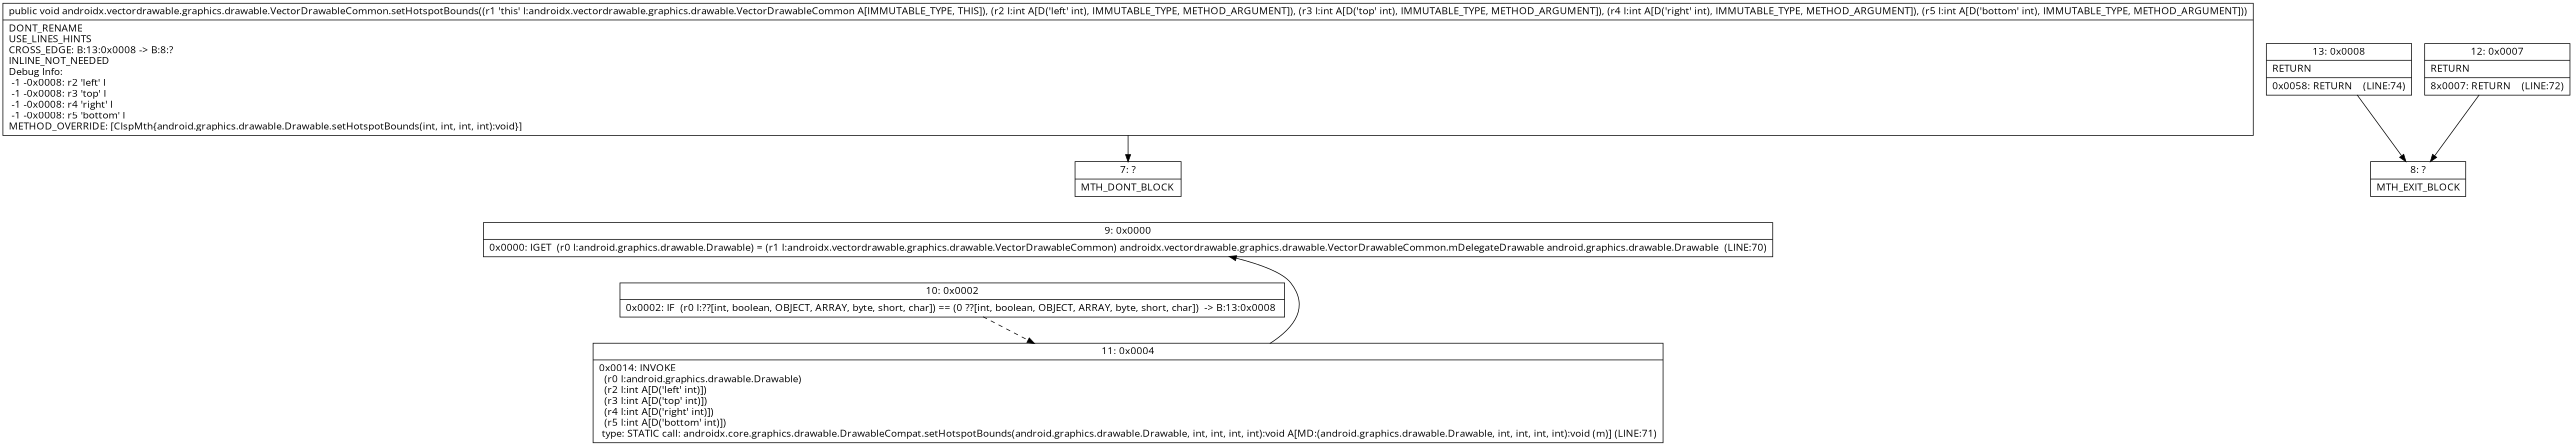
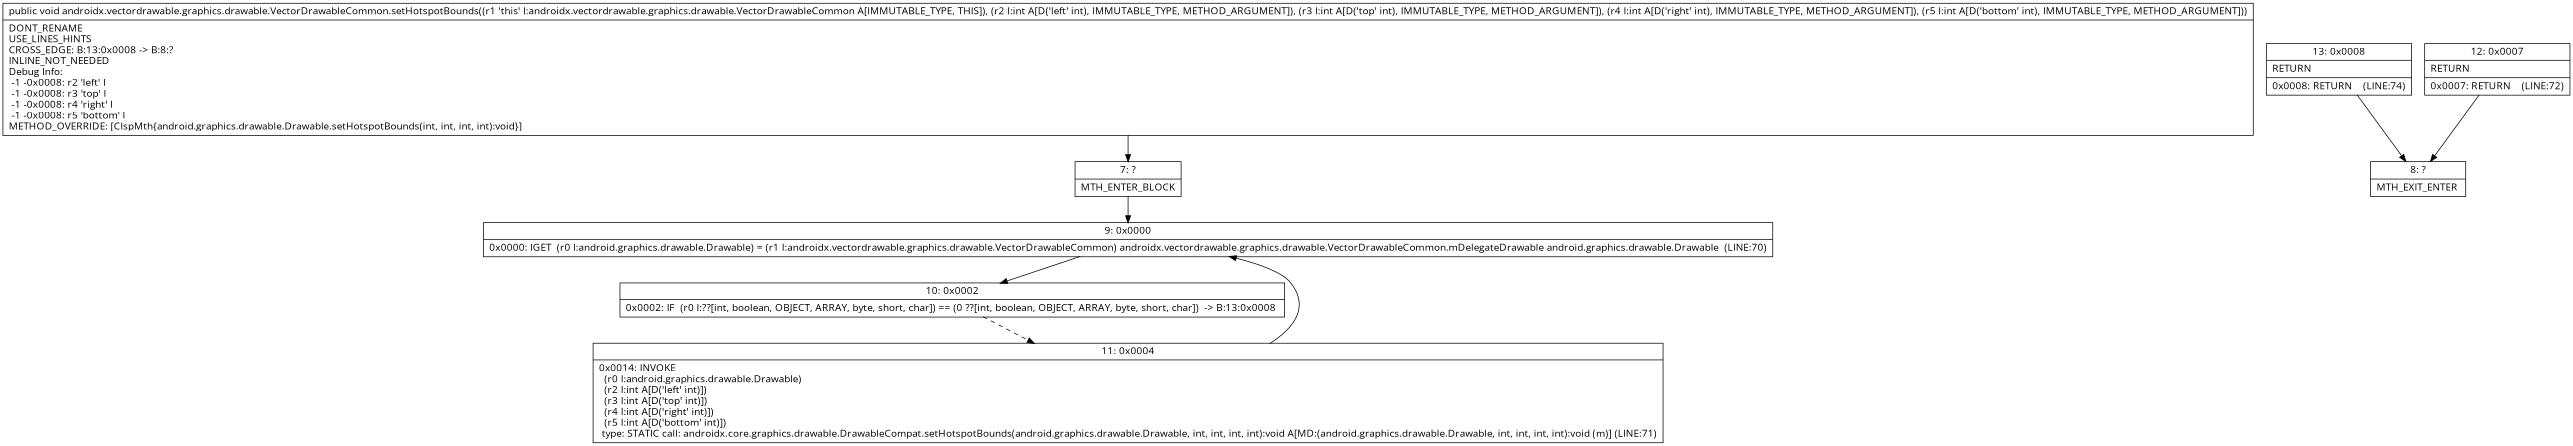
node "13: 0x0008": text "0x0058: RETURN    (LINE:74)" -> "0x0008: RETURN    (LINE:74)"
node "12: 0x0007": text "8x0007: RETURN    (LINE:72)" -> "0x0007: RETURN    (LINE:72)"
node "7: ?": text "MTH_DONT_BLOCK" -> "MTH_ENTER_BLOCK"
node "8: ?": text "MTH_EXIT_BLOCK" -> "MTH_EXIT_ENTER"
edge "7: ?" -> "9: 0x0000": added
edge "9: 0x0000" -> "10: 0x0002": added
